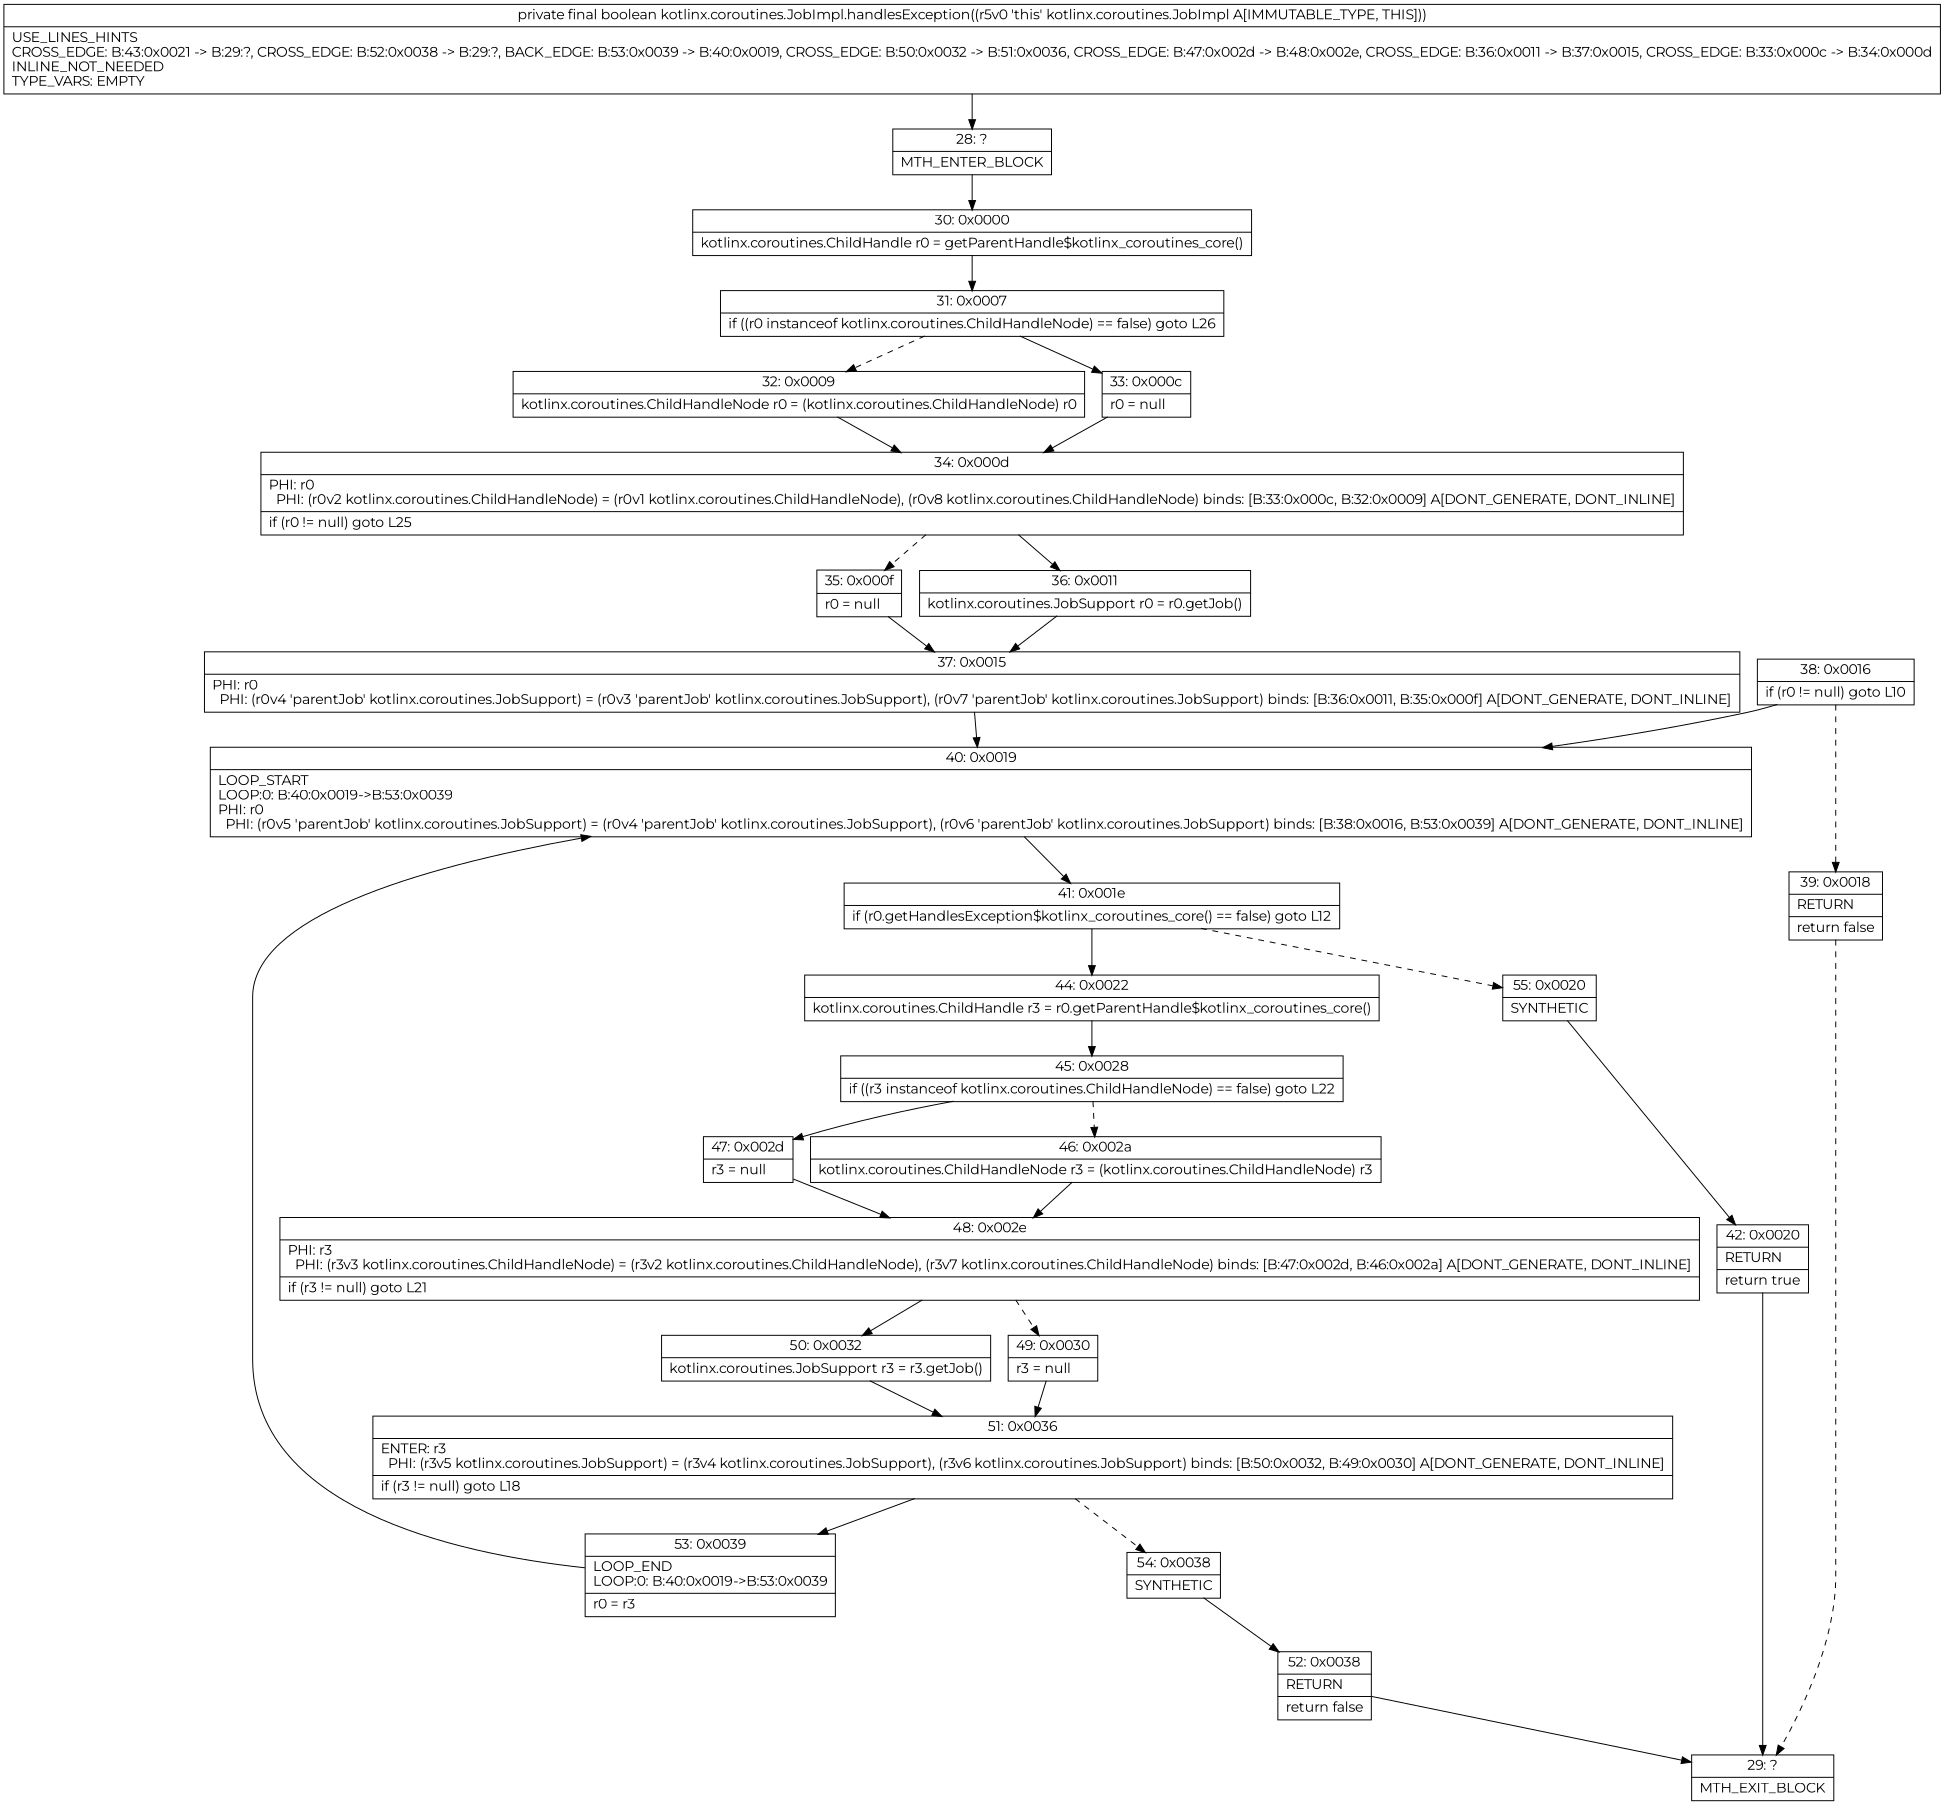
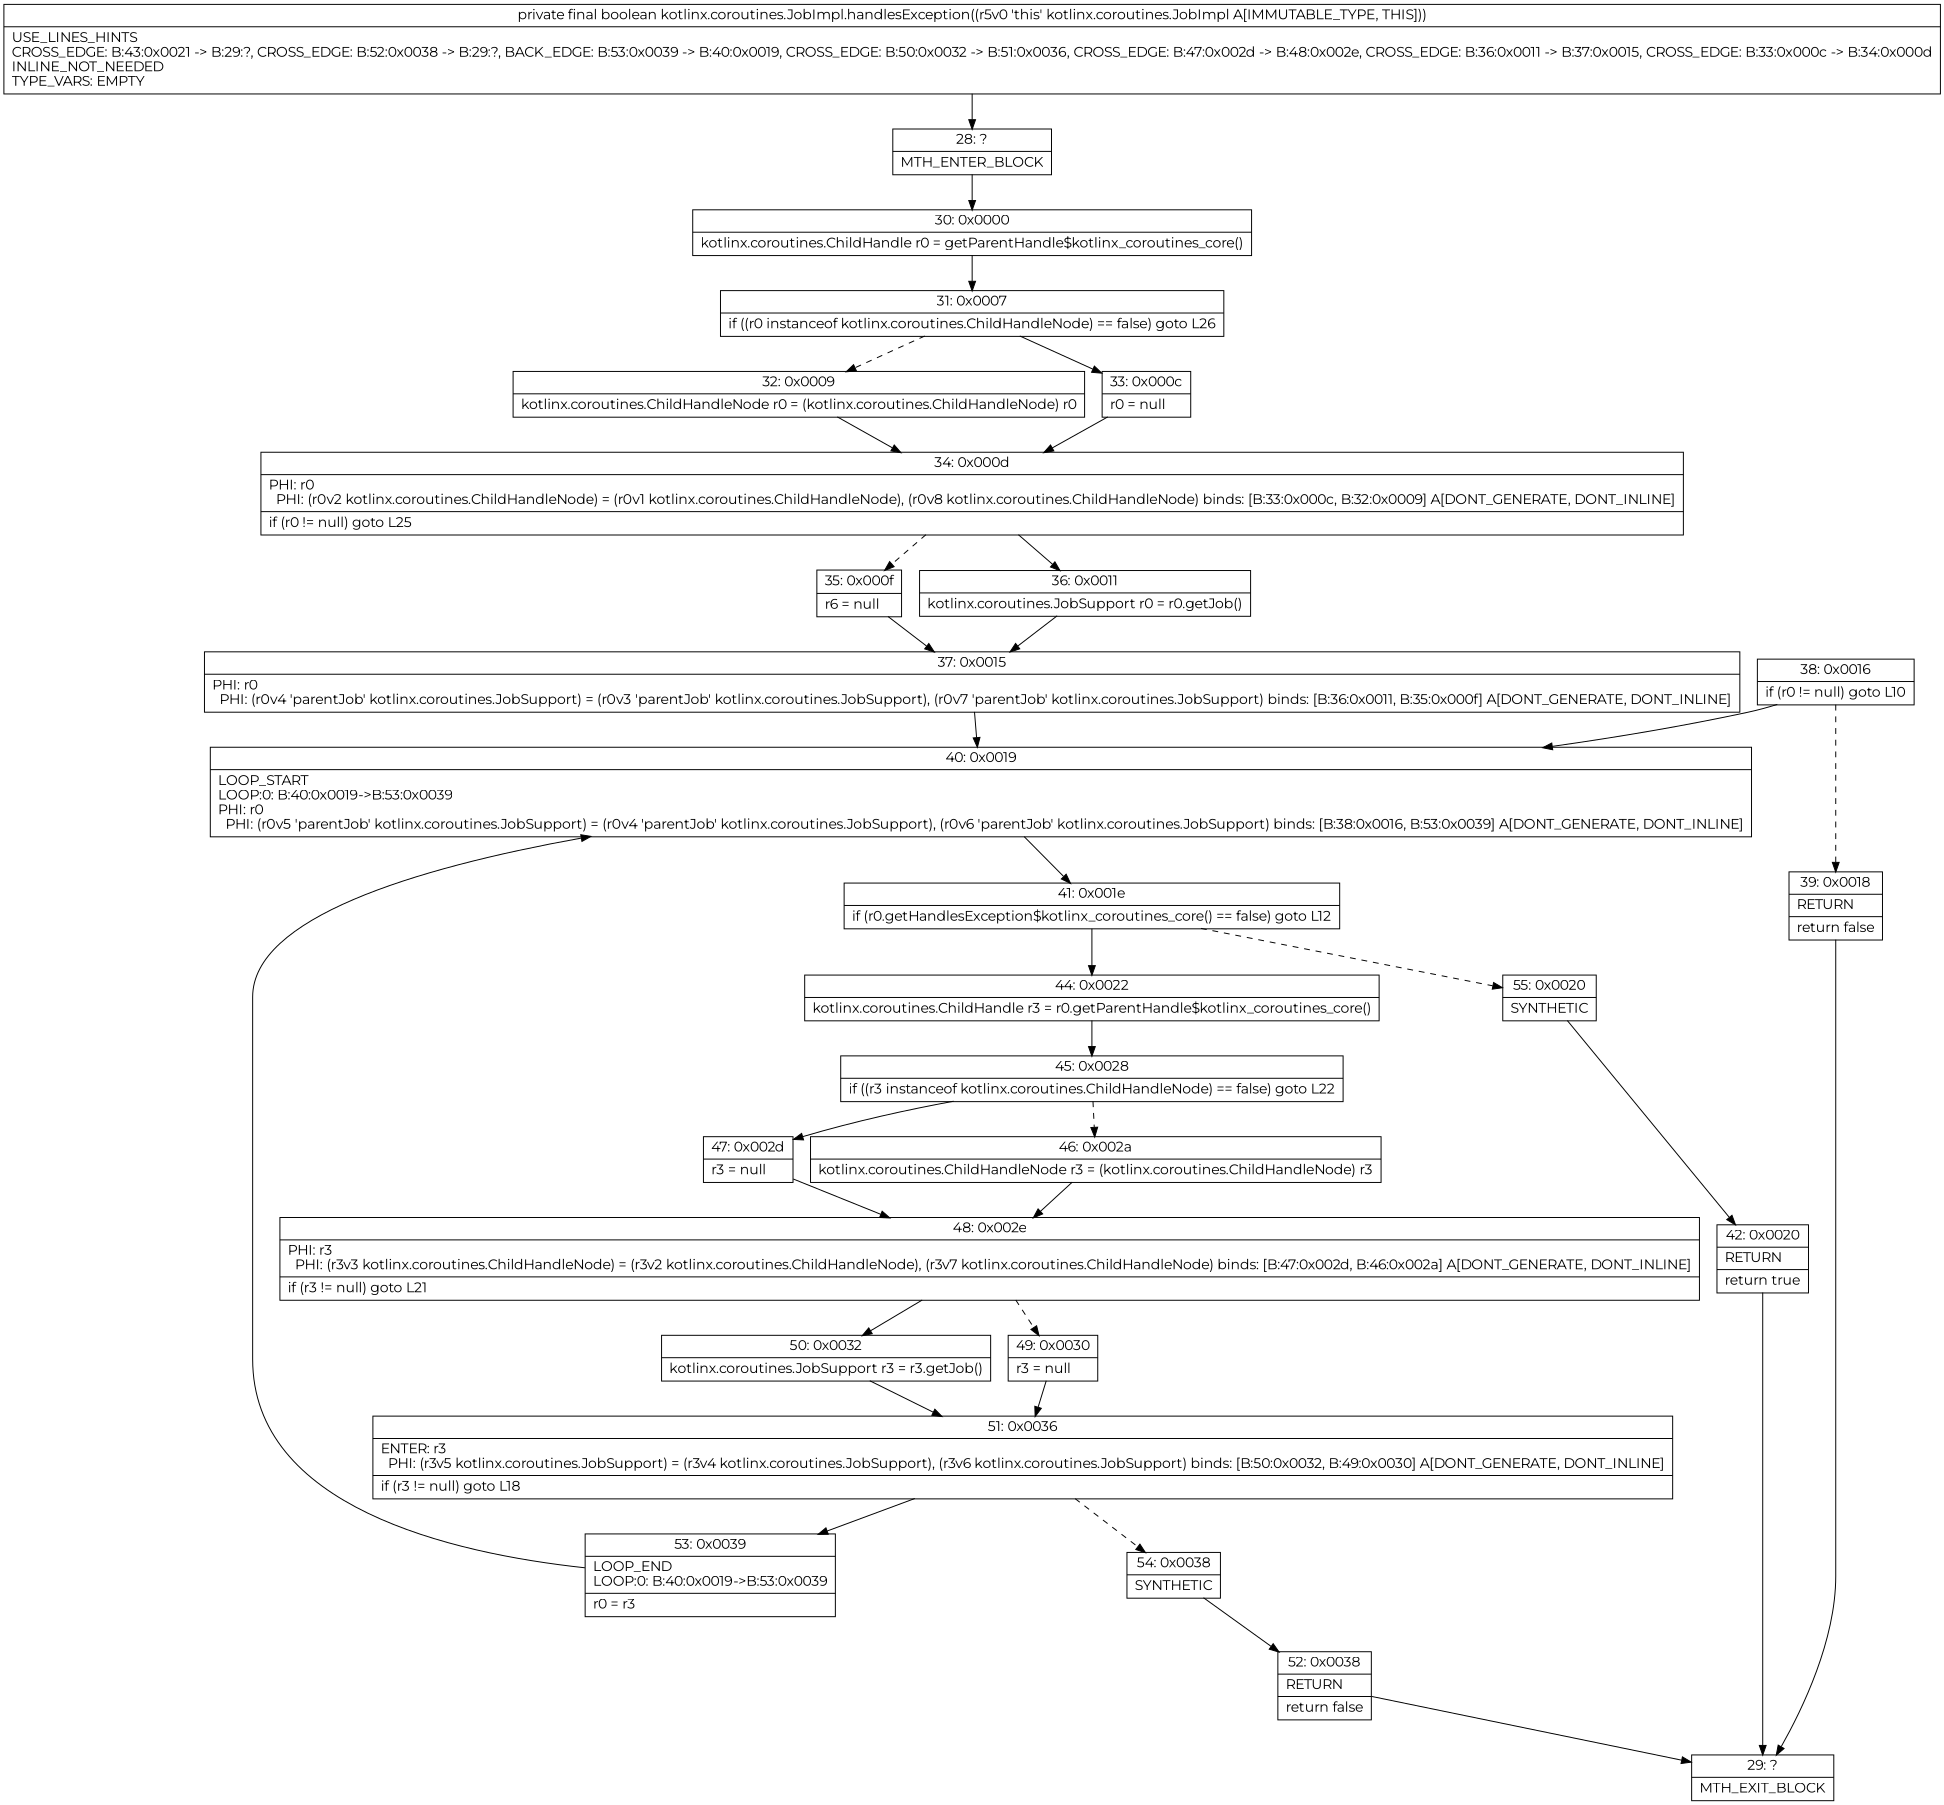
node "35: 0x000f": text "r0 = null" -> "r6 = null"
edge "39: 0x0018" -> "29: ?": style dashed -> solid
